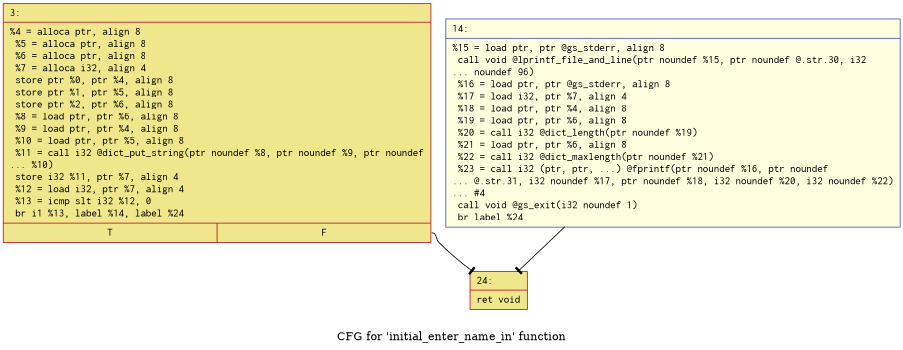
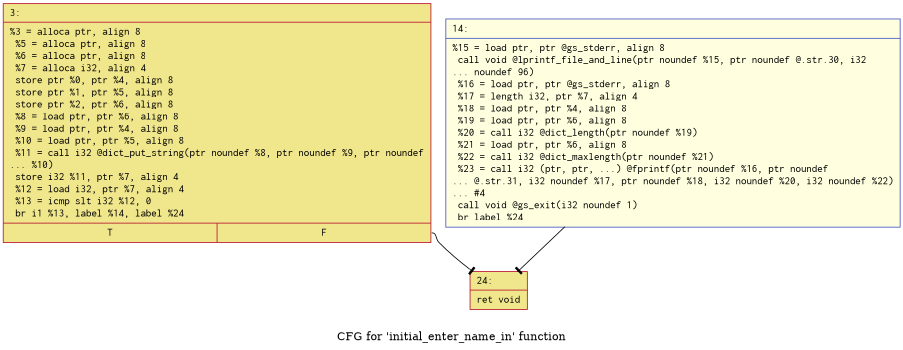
node "3:": text "%4 = alloca ptr, align 8" -> "%3 = alloca ptr, align 8"
node "14:": text "%17 = load i32, ptr %7, align 4" -> "%17 = length i32, ptr %7, align 4"
